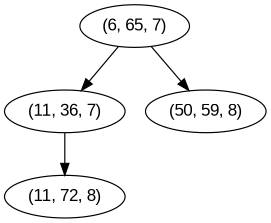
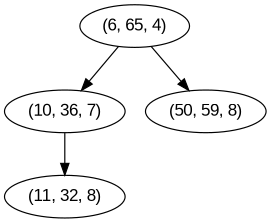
node "(6, 65, 7)": label "(6, 65, 7)" -> "(6, 65, 4)"
node "(11, 36, 7)": label "(11, 36, 7)" -> "(10, 36, 7)"
node "(11, 72, 8)": label "(11, 72, 8)" -> "(11, 32, 8)"
